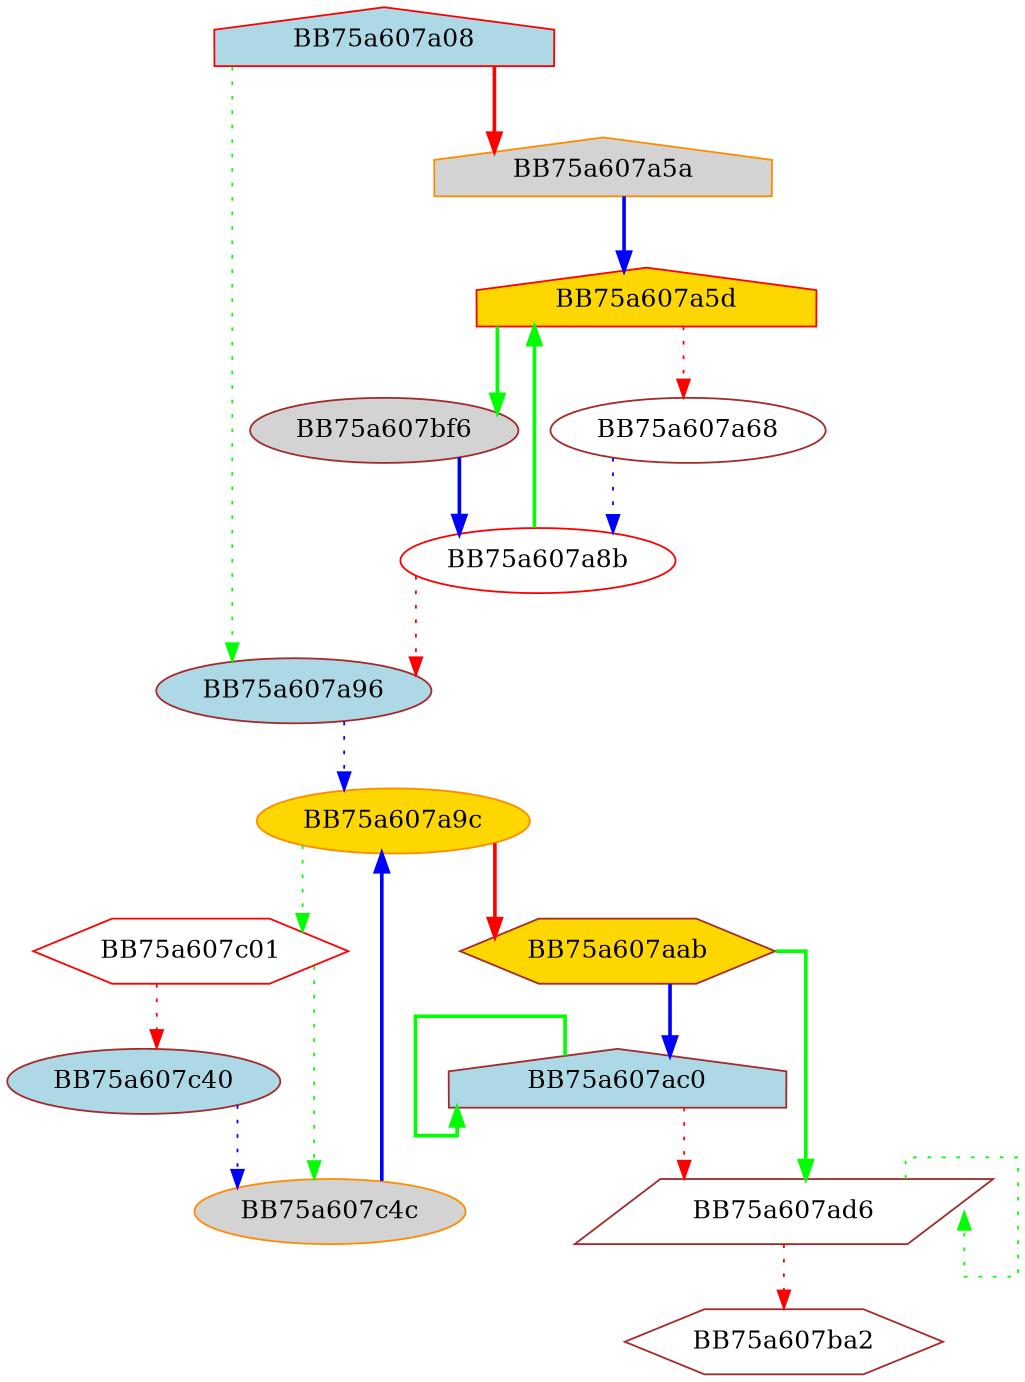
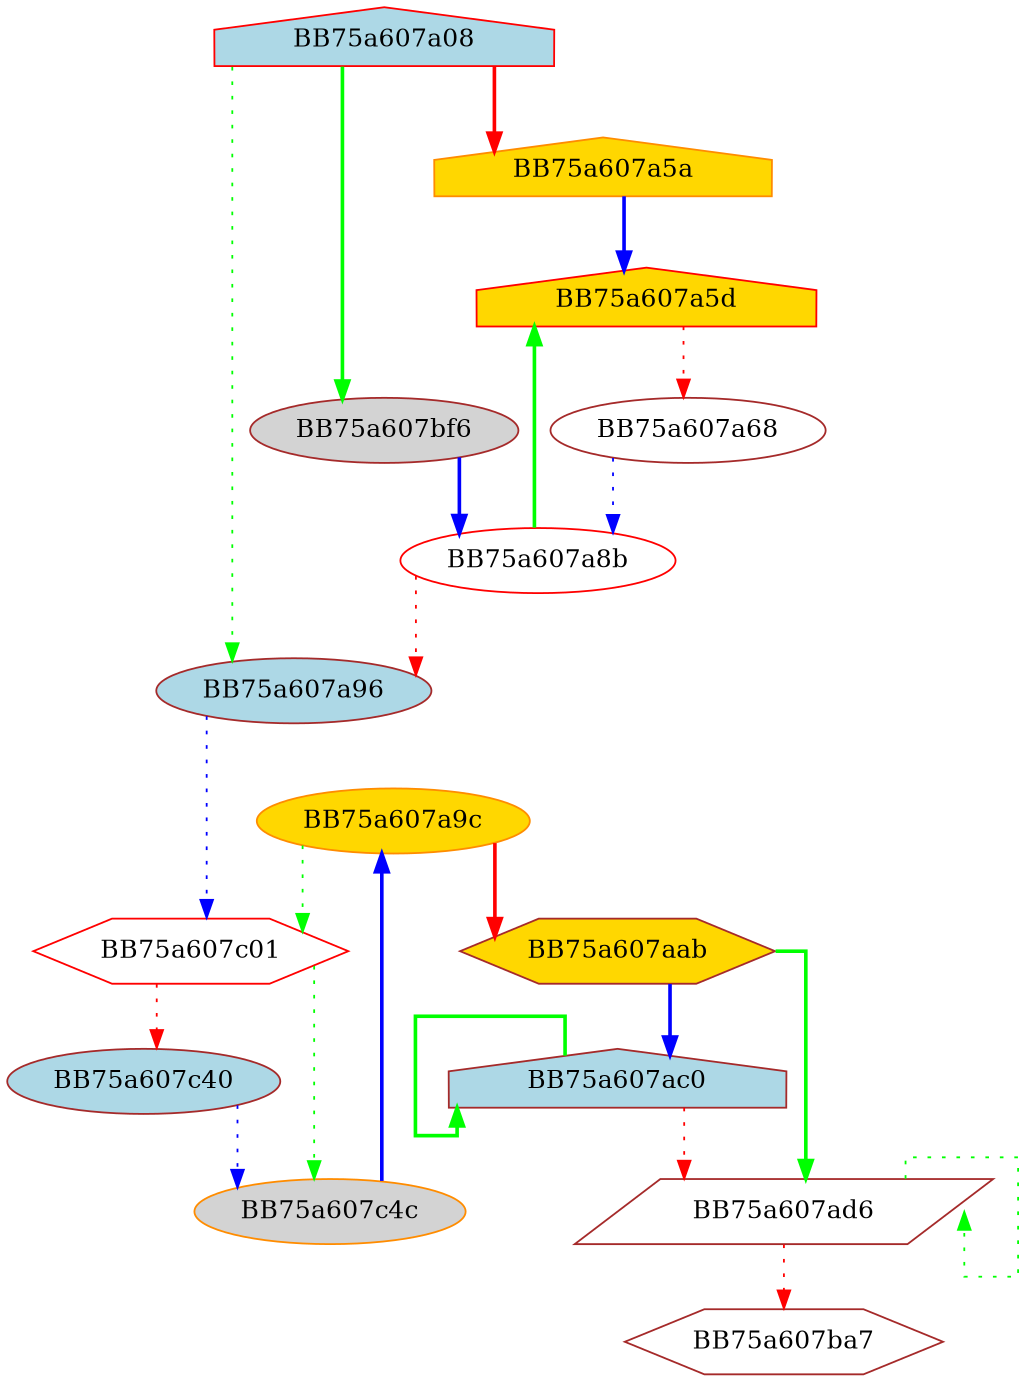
node "BB75a607a5a": fillcolor lightgrey -> gold
edge "BB75a607a5d" -> "BB75a607bf6": now "BB75a607a08" -> "BB75a607bf6"
edge "BB75a607a96" -> "BB75a607a9c": now "BB75a607a96" -> "BB75a607c01"
node "BB75a607ba2": label "BB75a607ba2" -> "BB75a607ba7"
